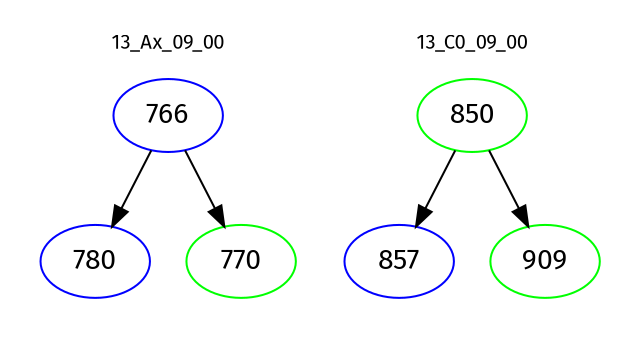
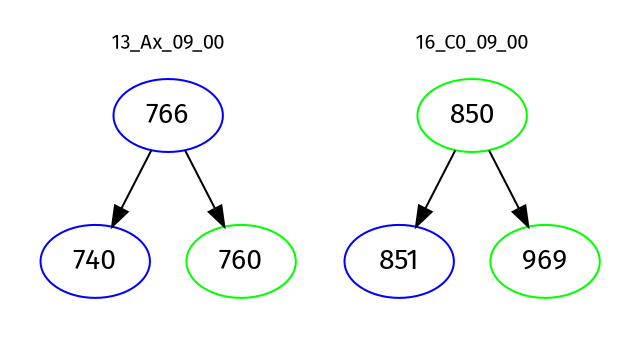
cluster "13_C0_09_00": label "13_C0_09_00" -> "16_C0_09_00"
node "780": label "780" -> "740"
node "770": label "770" -> "760"
node "857": label "857" -> "851"
node "909": label "909" -> "969"
